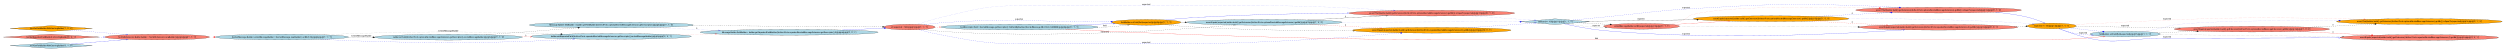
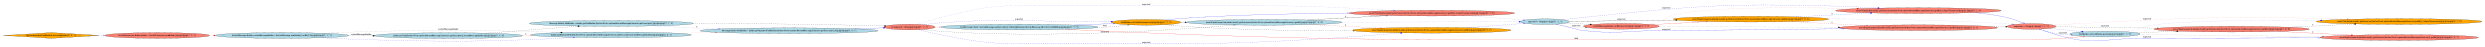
node "expected += 100@@@11@@@['1', '1', '1']": shape diamond -> ellipse
node "expected += 100@@@14@@@['1', '1', '1']": fillcolor orange -> salmon
node "testGetFieldBuilderWithExistingBuilder['1', '0', '0']": removed
node "testGetRepeatedFieldBuilderForExistingBuilder['0', '0', '1']": fillcolor salmon -> orange
node "testGetFieldBuilderWithExistingBuilder['0', '1', '0']": removed
